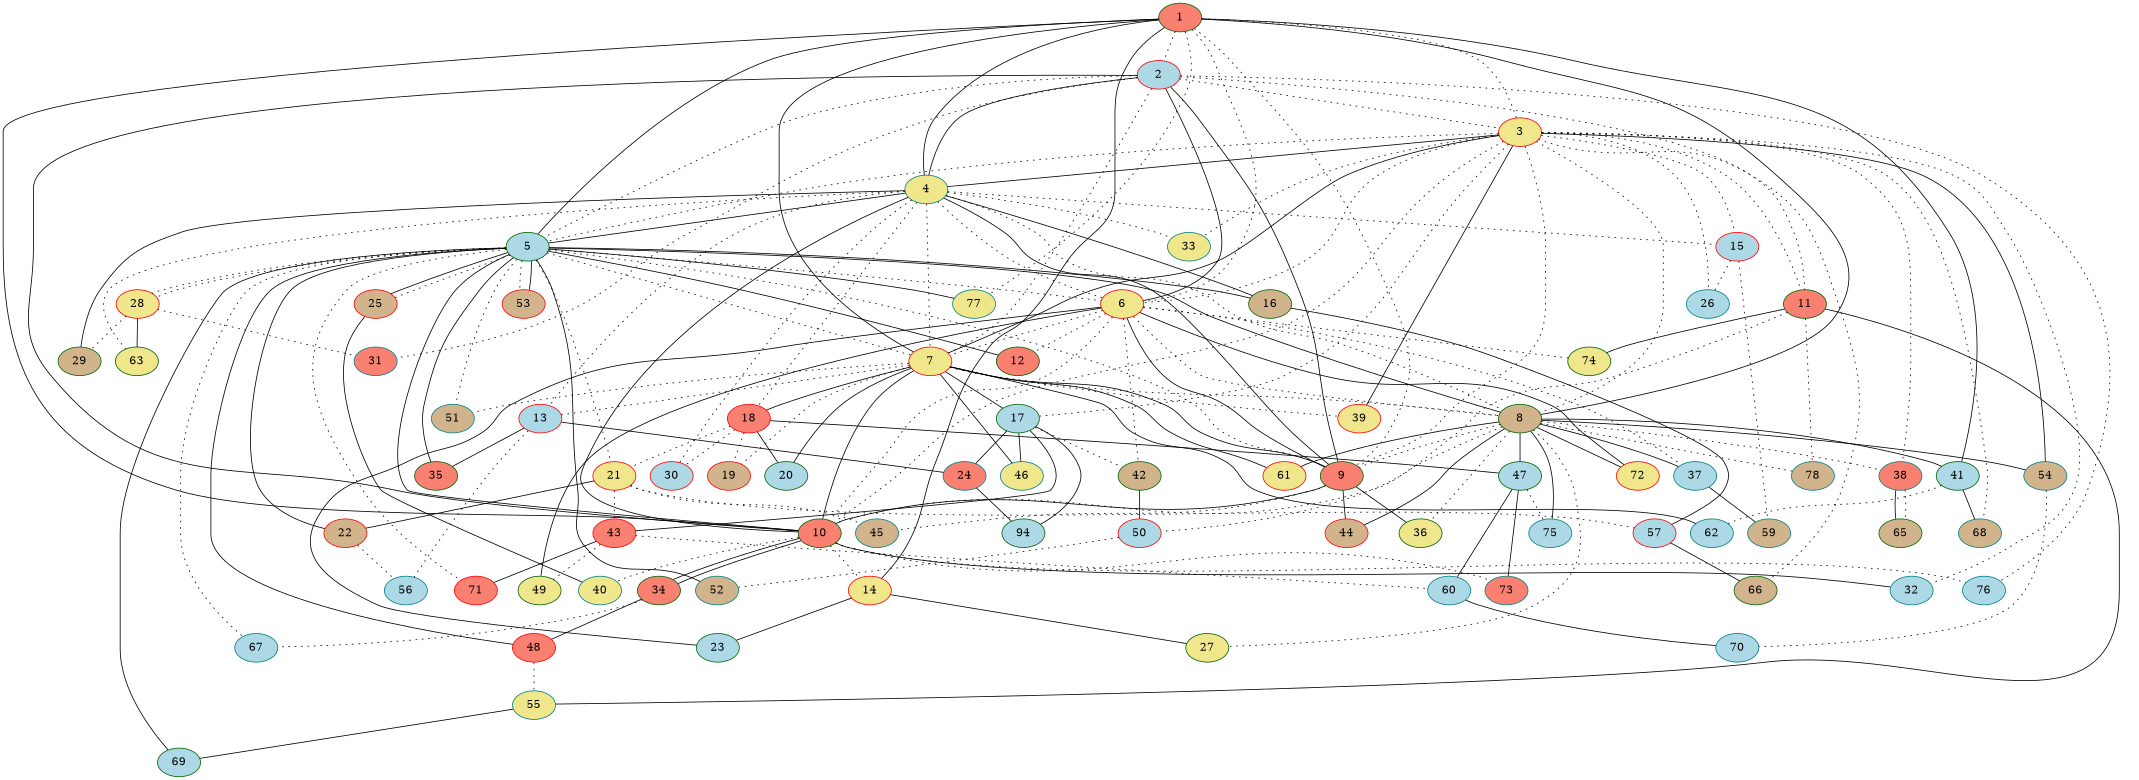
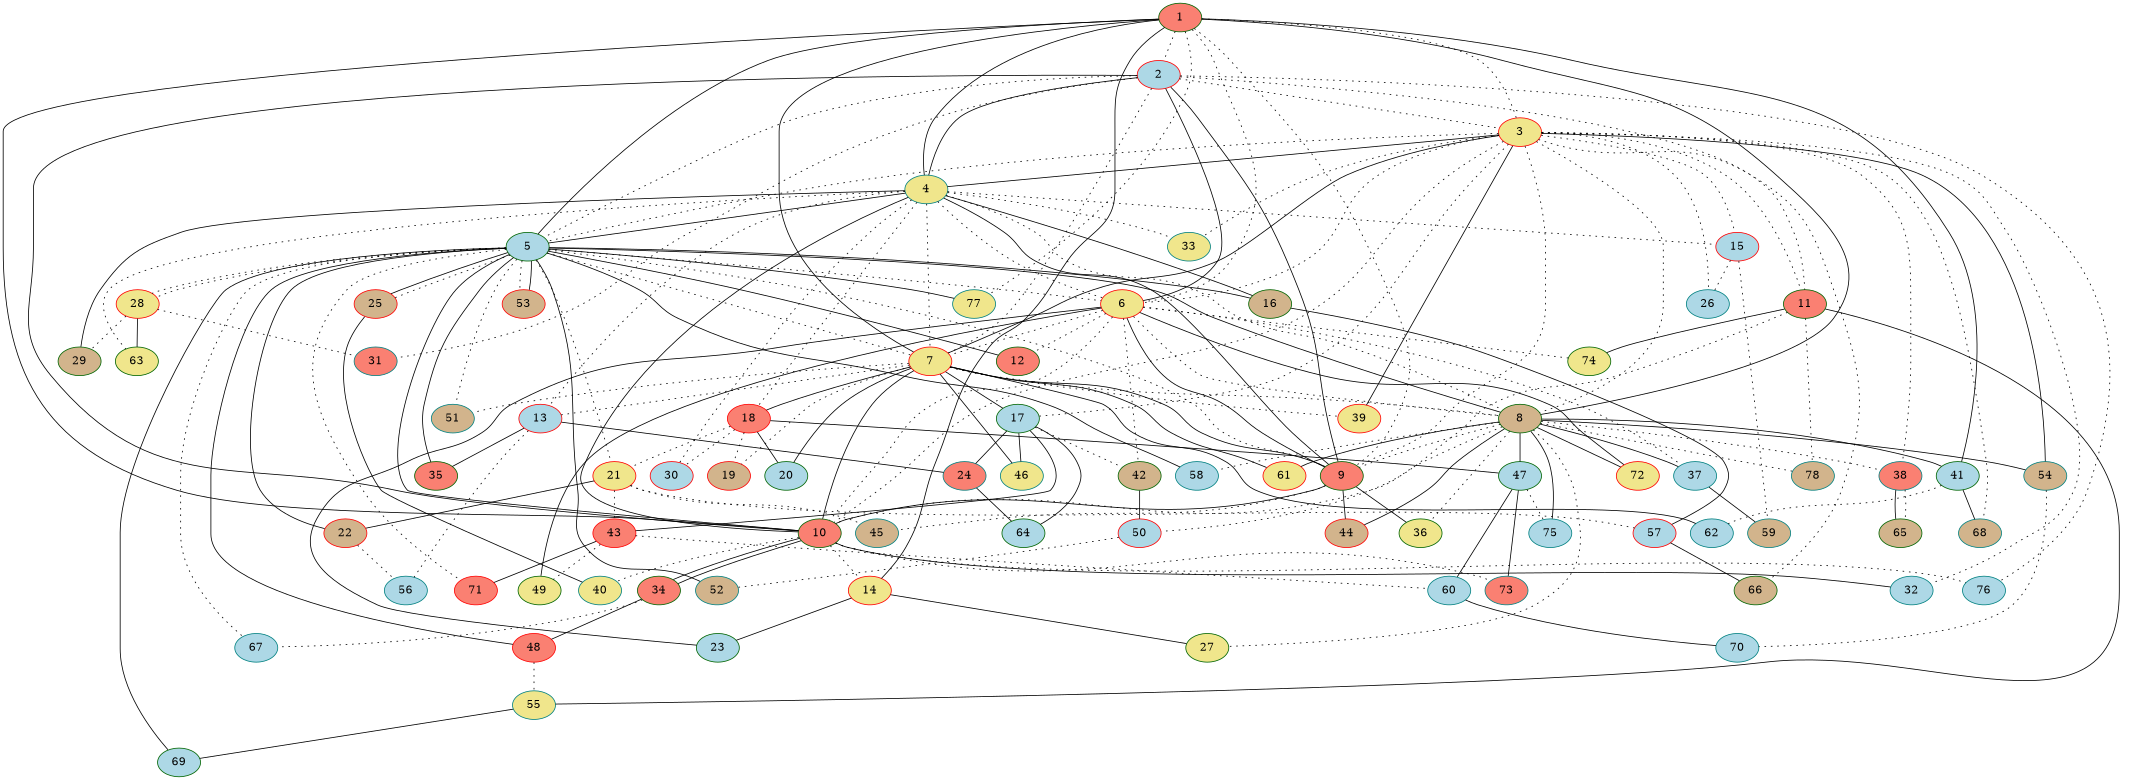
node "58": added
node "94": label "94" -> "64"
